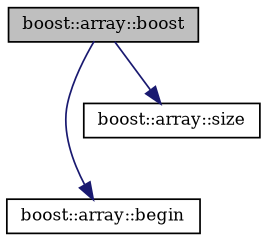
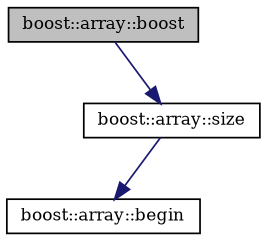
edge "boost::array::boost" -> "boost::array::begin": now "boost::array::size" -> "boost::array::begin"
